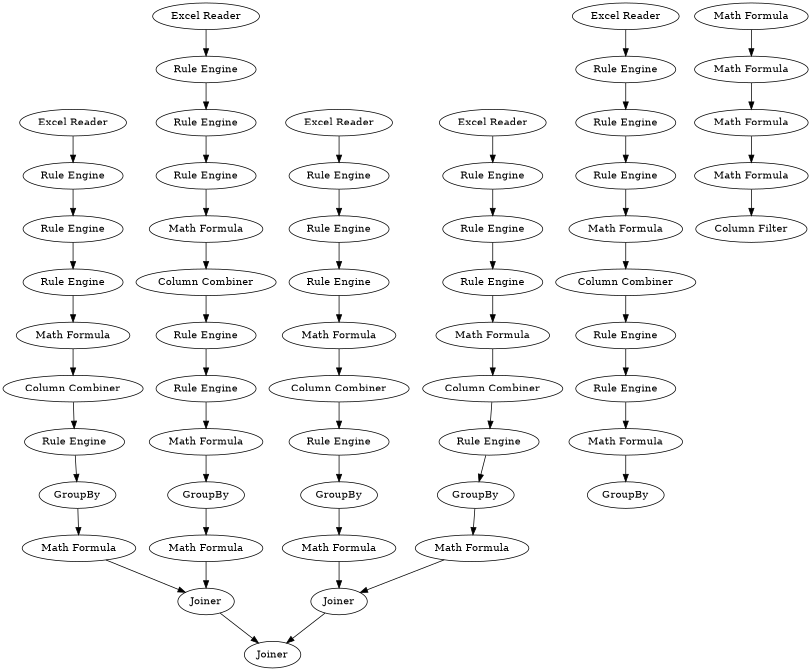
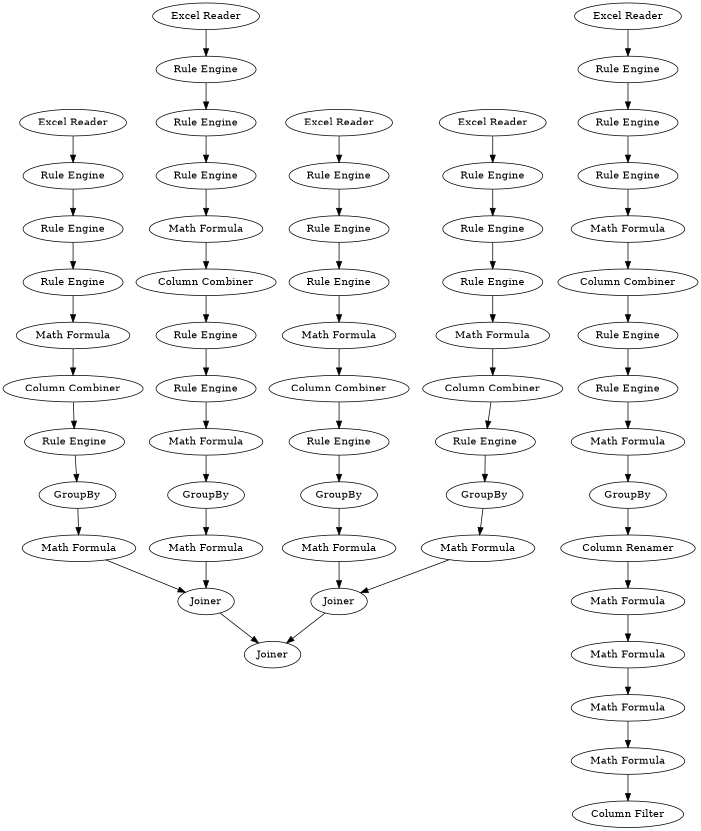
node "Column Renamer": added
